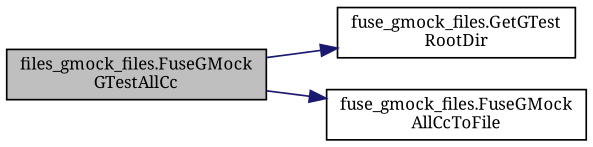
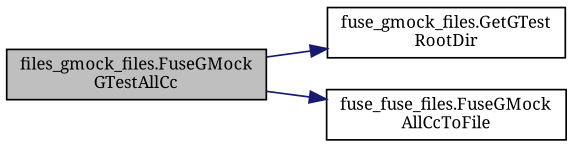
node "fuse_gmock_files.FuseGMock AllCcToFile": label "fuse_gmock_files.FuseGMock AllCcToFile" -> "fuse_fuse_files.FuseGMock AllCcToFile"
